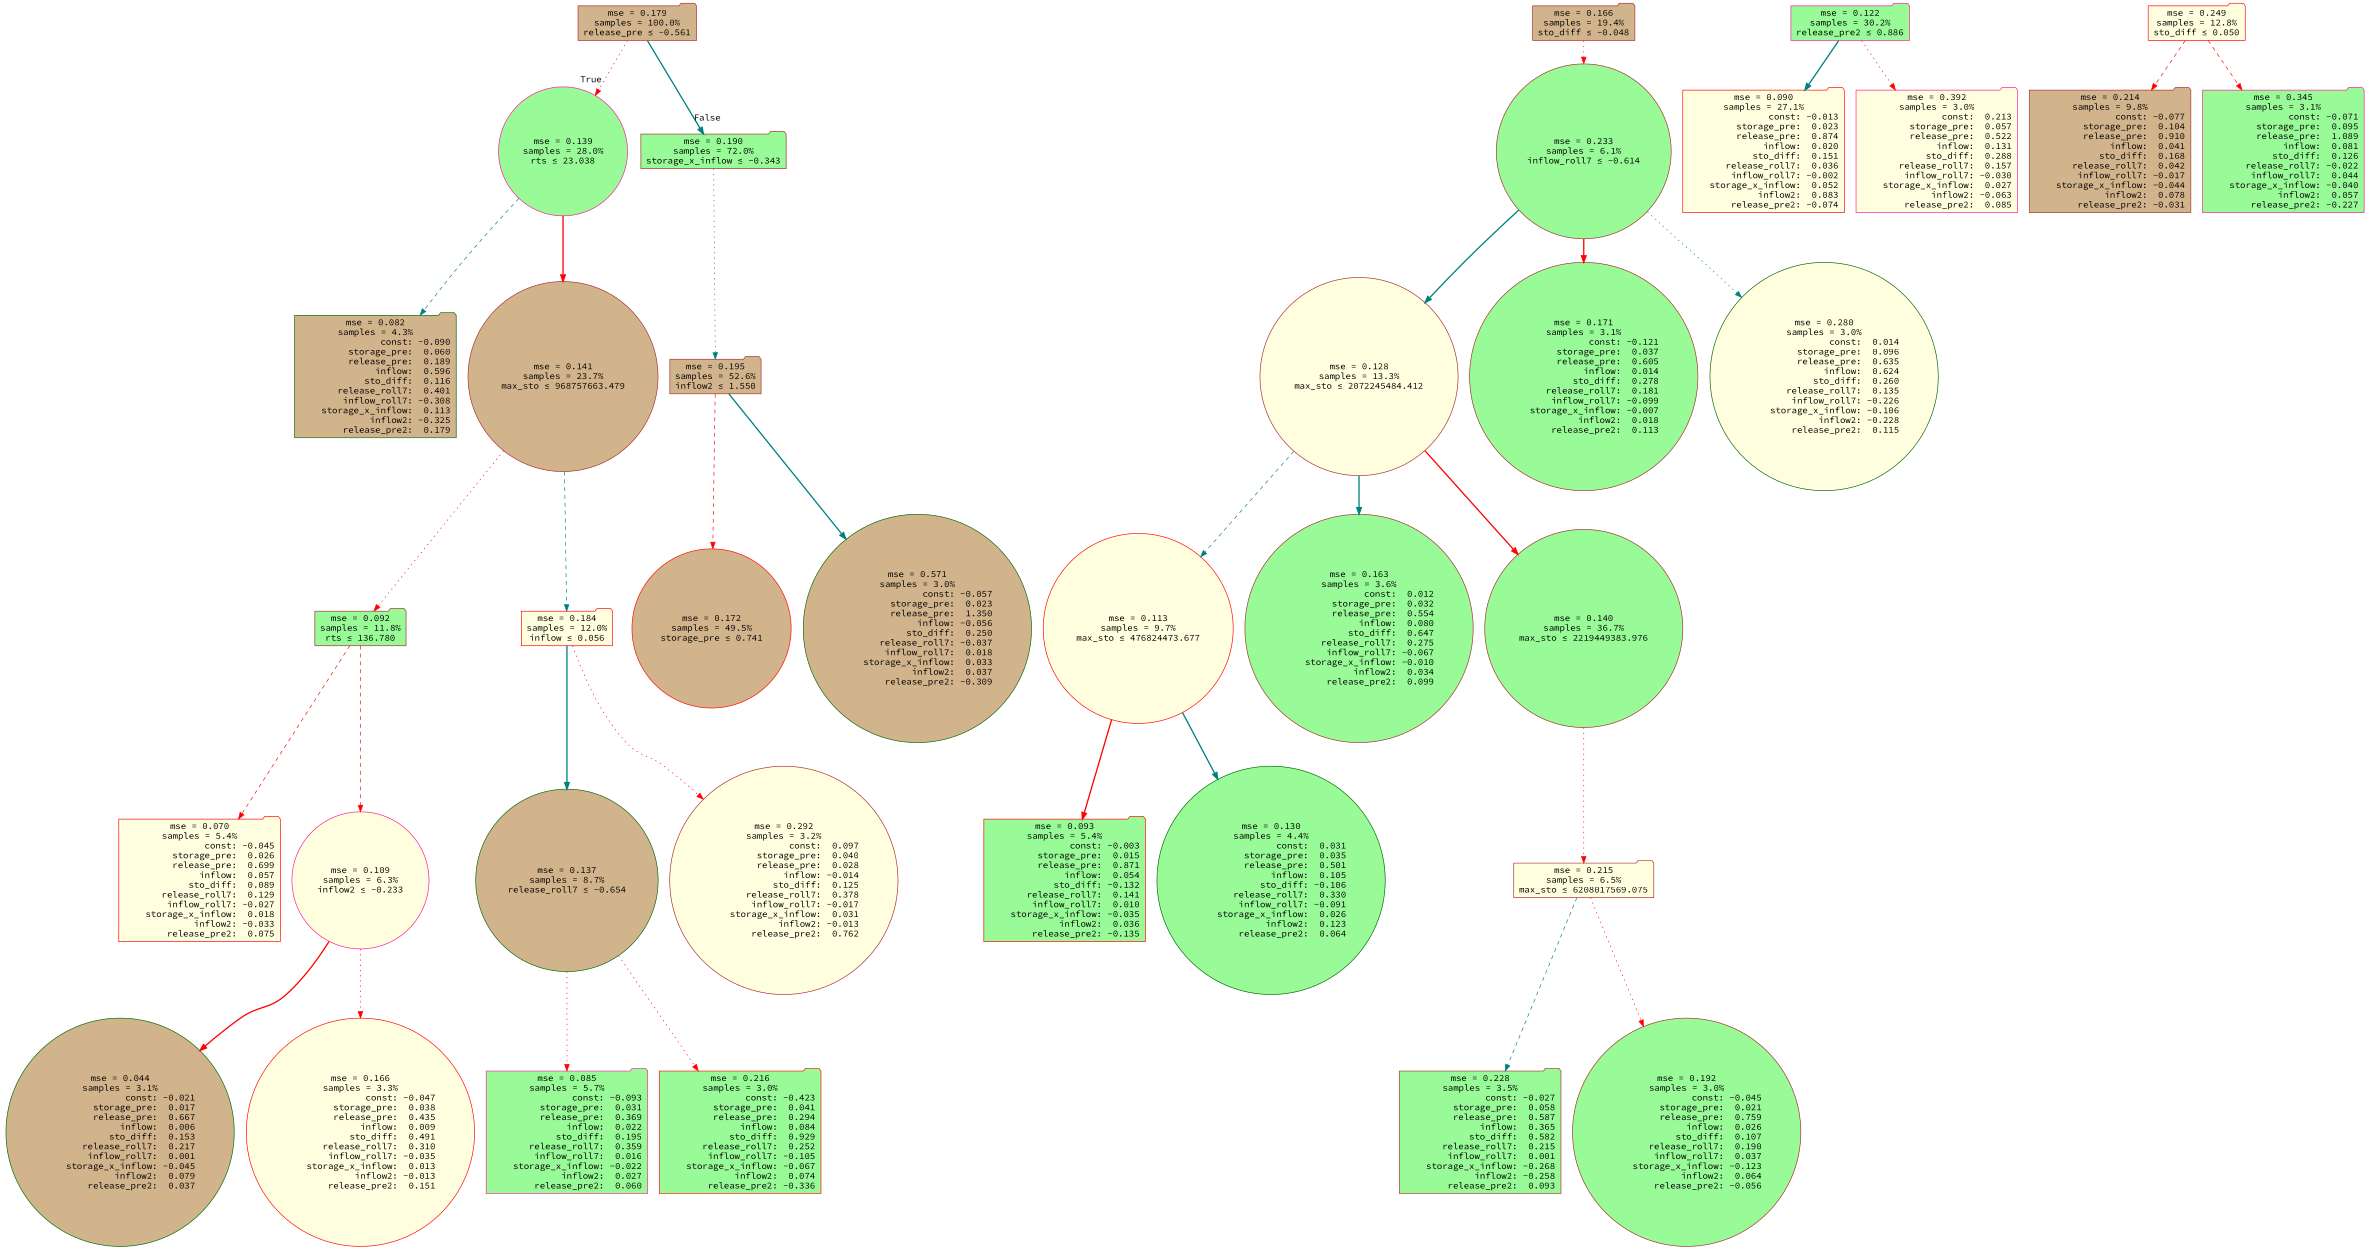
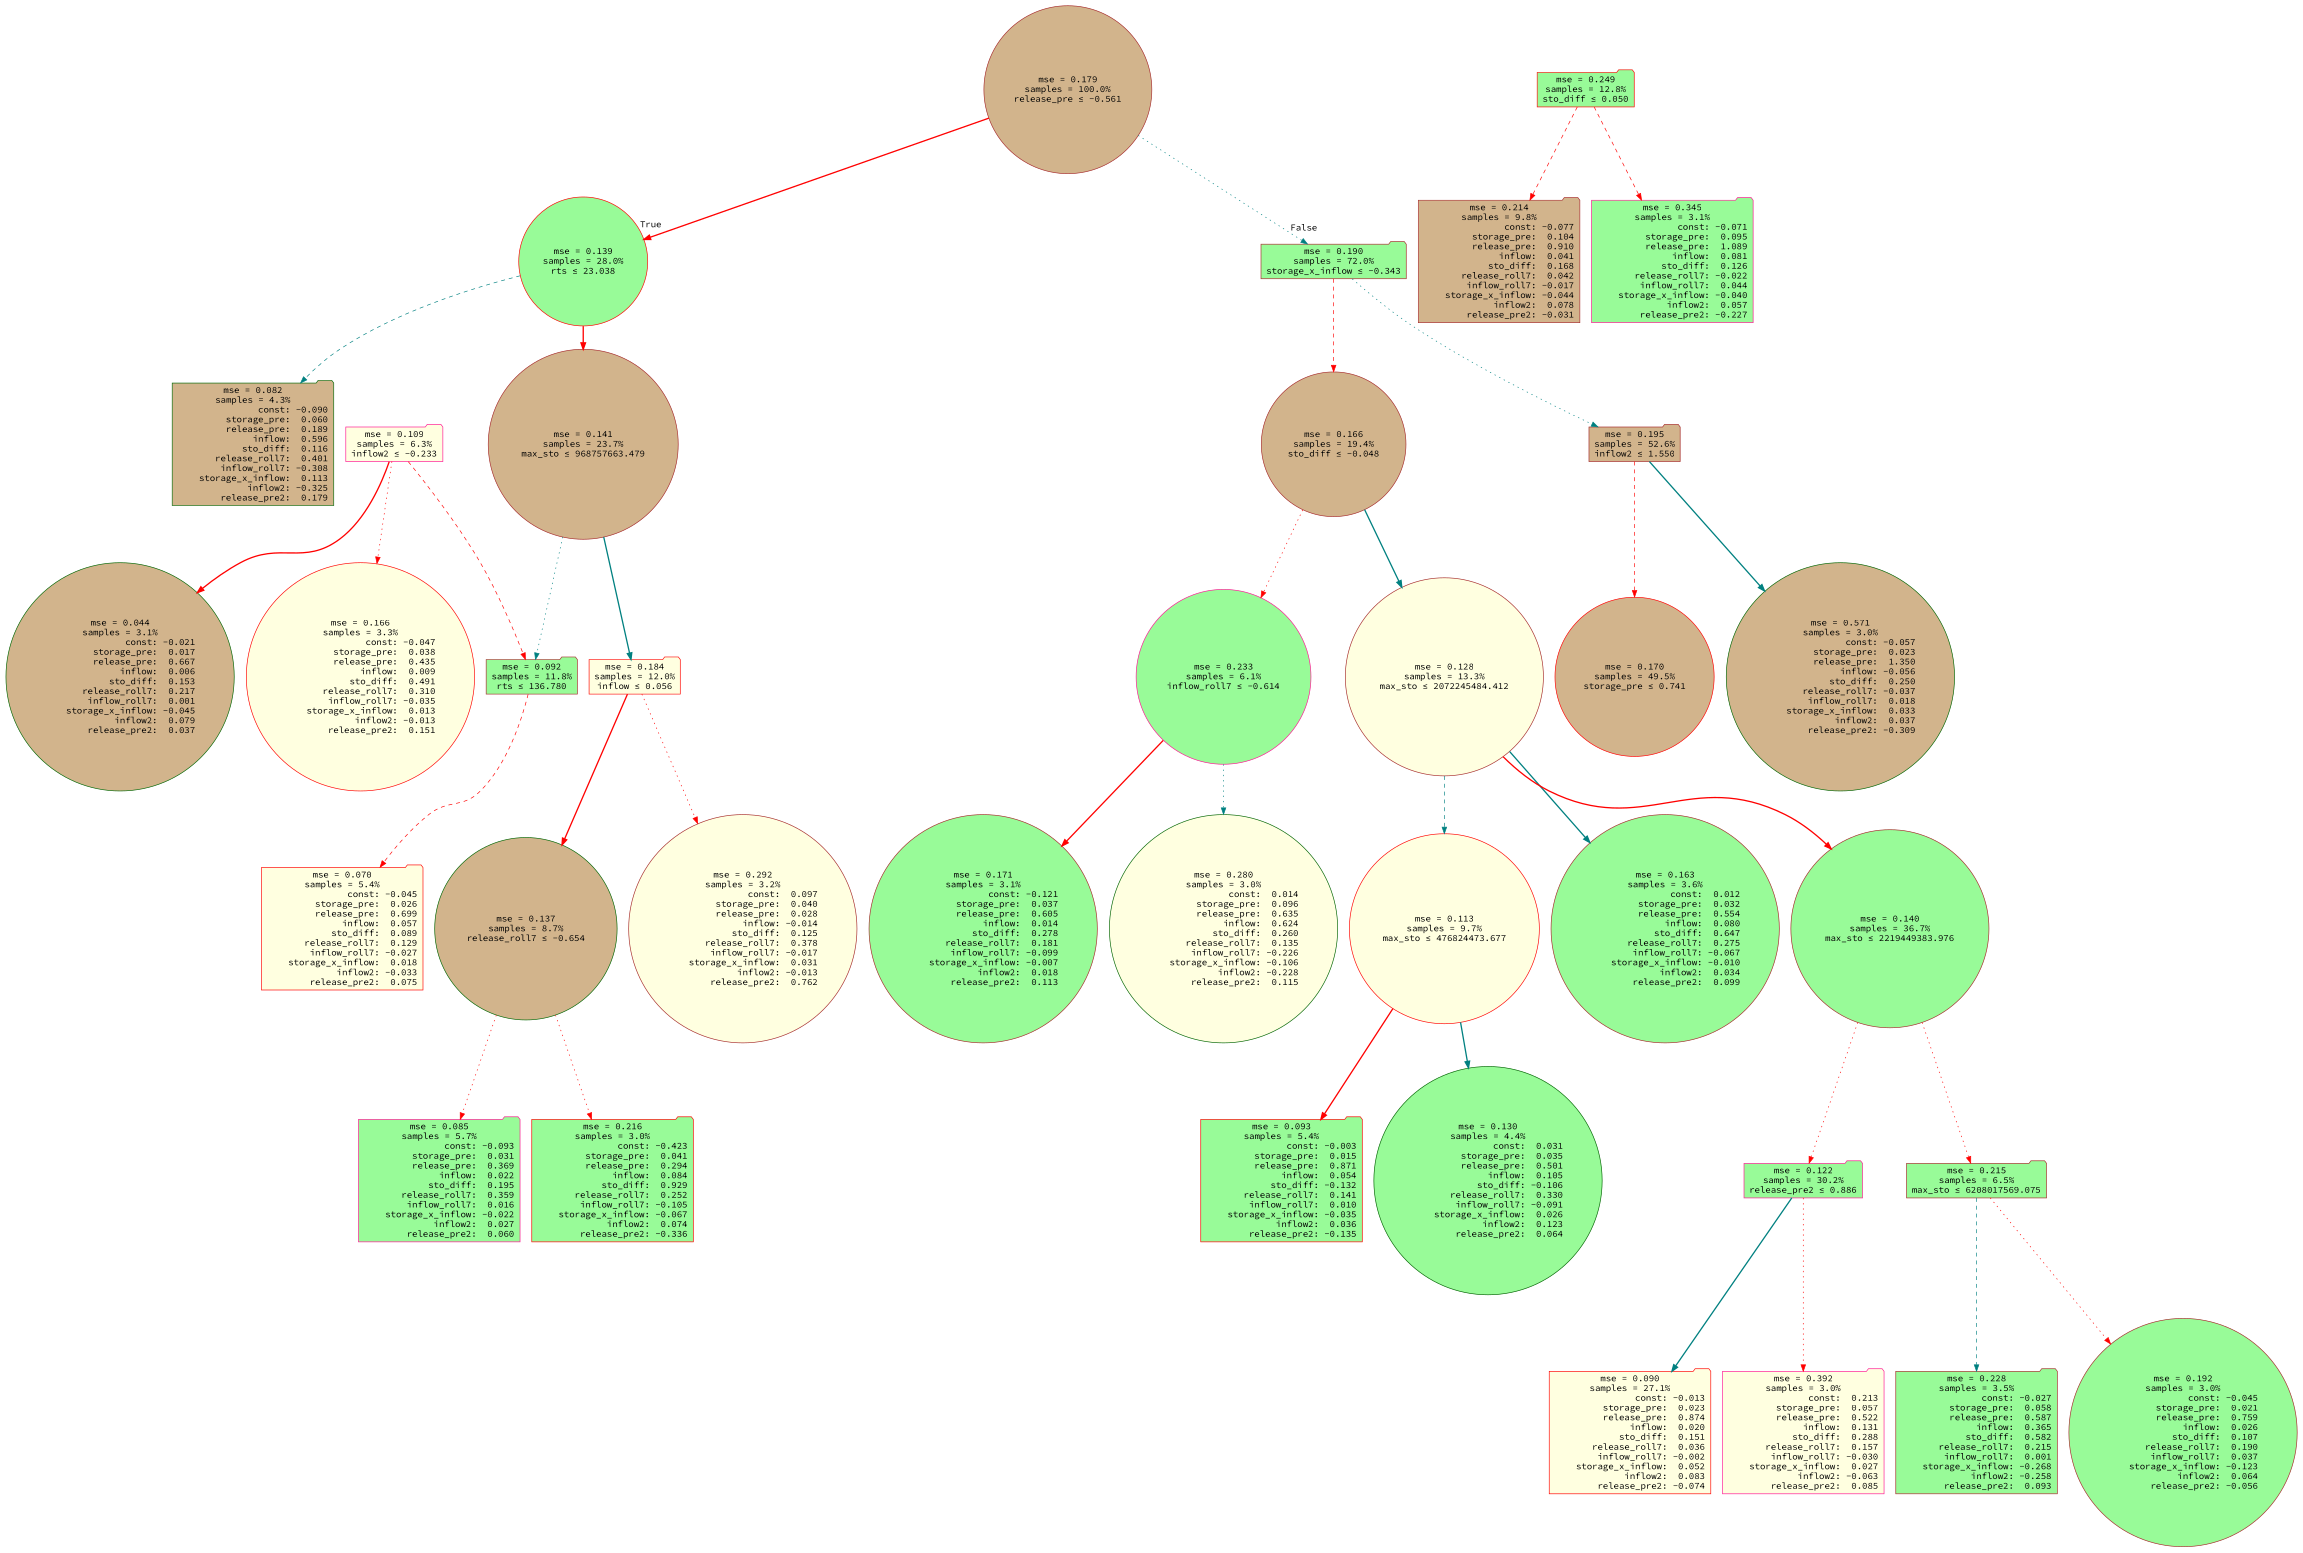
node "mse = 0.179 samples = 100.0% release_pre ≤ -0.561": shape folder -> circle
node "mse = 0.166 samples = 19.4% sto_diff ≤ -0.048": shape folder -> circle
node "mse = 0.249 samples = 12.8% sto_diff ≤ 0.050": fillcolor lightyellow -> palegreen
edge "mse = 0.179 samples = 100.0% release_pre ≤ -0.561" -> "mse = 0.139 samples = 28.0% rts ≤ 23.038": style dotted -> bold
edge "mse = 0.179 samples = 100.0% release_pre ≤ -0.561" -> "mse = 0.190 samples = 72.0% storage_x_inflow ≤ -0.343": style bold -> dotted
node "mse = 0.139 samples = 28.0% rts ≤ 23.038": color deeppink -> red
node "mse = 0.233 samples = 6.1% inflow_roll7 ≤ -0.614": color brown -> deeppink
edge "mse = 0.233 samples = 6.1% inflow_roll7 ≤ -0.614" -> "mse = 0.128 samples = 13.3% max_sto ≤ 2072245484.412": now "mse = 0.166 samples = 19.4% sto_diff ≤ -0.048" -> "mse = 0.128 samples = 13.3% max_sto ≤ 2072245484.412"
edge "mse = 0.190 samples = 72.0% storage_x_inflow ≤ -0.343" -> "mse = 0.166 samples = 19.4% sto_diff ≤ -0.048": added
edge "mse = 0.141 samples = 23.7% max_sto ≤ 968757663.479" -> "mse = 0.092 samples = 11.8% rts ≤ 136.780": color red -> teal
edge "mse = 0.141 samples = 23.7% max_sto ≤ 968757663.479" -> "mse = 0.184 samples = 12.0% inflow ≤ 0.056": style dashed -> bold
node "mse = 0.172 samples = 49.5% storage_pre ≤ 0.741": label "mse = 0.172 samples = 49.5% storage_pre ≤ 0.741" -> "mse = 0.170 samples = 49.5% storage_pre ≤ 0.741"
edge "mse = 0.184 samples = 12.0% inflow ≤ 0.056" -> "mse = 0.137 samples = 8.7% release_roll7 ≤ -0.654": color teal -> red
edge "mse = 0.092 samples = 11.8% rts ≤ 136.780" -> "mse = 0.109 samples = 6.3% inflow2 ≤ -0.233": reversed
node "mse = 0.109 samples = 6.3% inflow2 ≤ -0.233": shape circle -> folder
node "mse = 0.215 samples = 6.5% max_sto ≤ 6208017569.075": fillcolor lightyellow -> palegreen
edge "mse = 0.140 samples = 36.7% max_sto ≤ 2219449383.976" -> "mse = 0.122 samples = 30.2% release_pre2 ≤ 0.886": added
